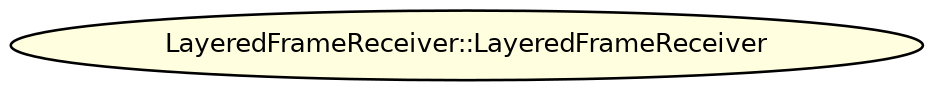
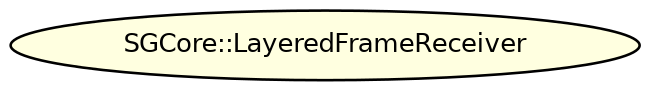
node "LayeredFrameReceiver::LayeredFrameReceiver": label "LayeredFrameReceiver::LayeredFrameReceiver" -> "SGCore::LayeredFrameReceiver"
